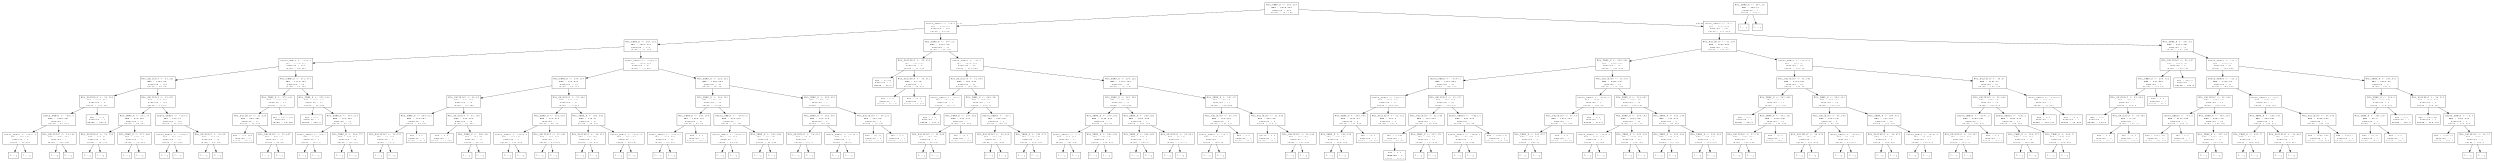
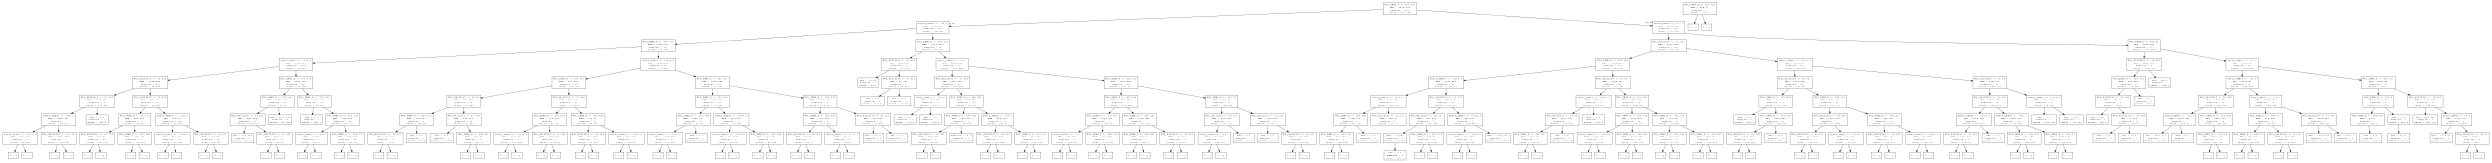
node "mse = 0.0 samples = 1 value = 138.0": added
edge "WOA_TEMP_K <= 296.607 mse = 40.0 samples = 3 value = 190.0" -> "mse = 18.75 samples = 2 value = 192.5": now "mse = 0.0 samples = 1 value = 120.0" -> "mse = 18.75 samples = 2 value = 192.5"
node "mse = -0.0 samples = 1 value = 55.202": label "mse = -0.0 samples = 1 value = 55.202" -> "samples = -0.0 samples = 1 value = 55.202"
node "value = 0.0 samples = 1 value = 82.0": label "value = 0.0 samples = 1 value = 82.0" -> "mse = 0.0 samples = 1 value = 82.0"
